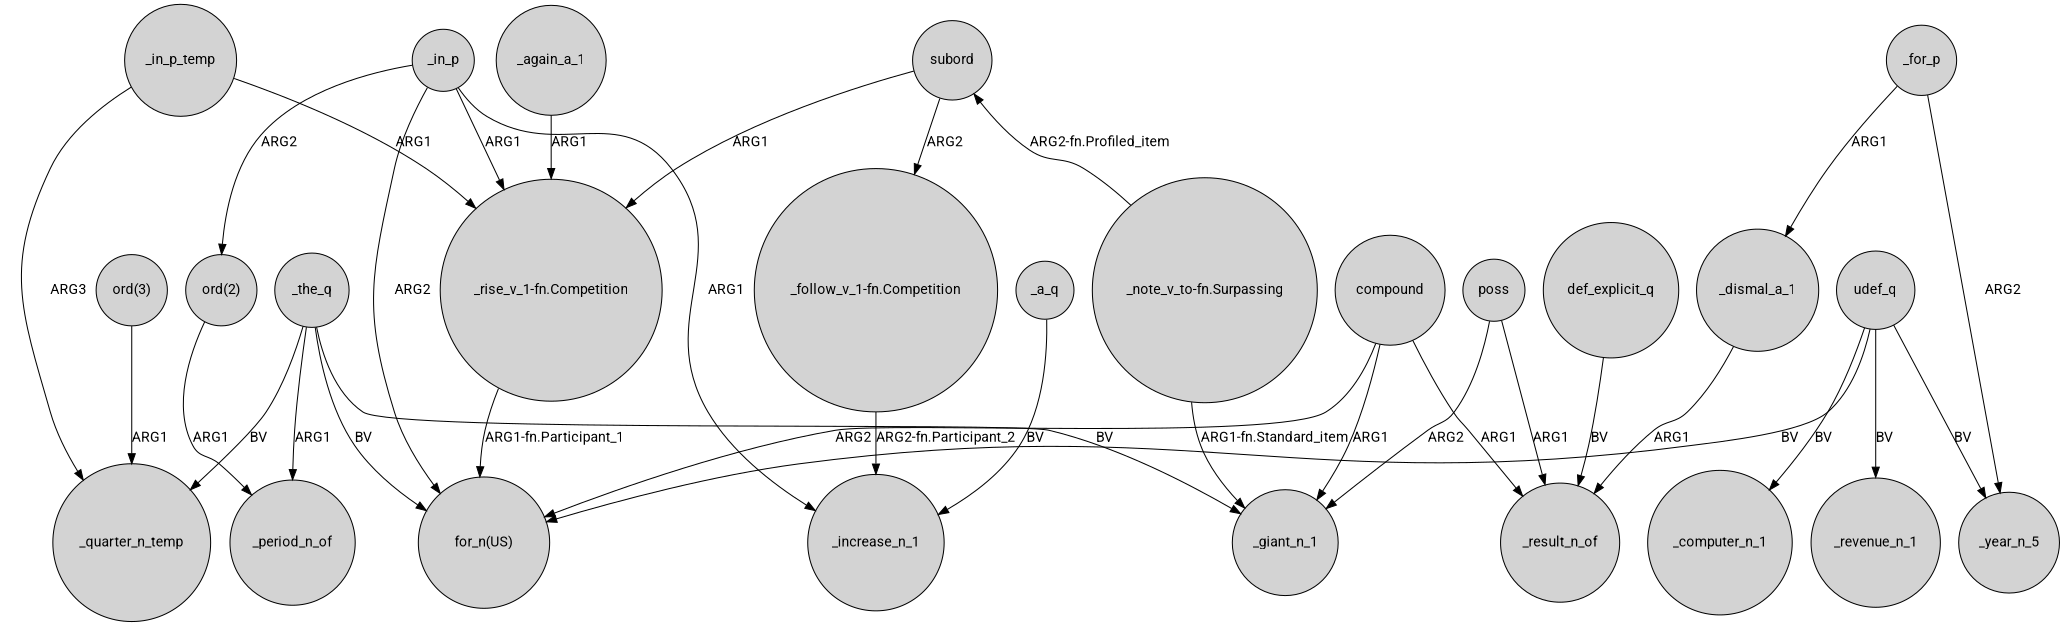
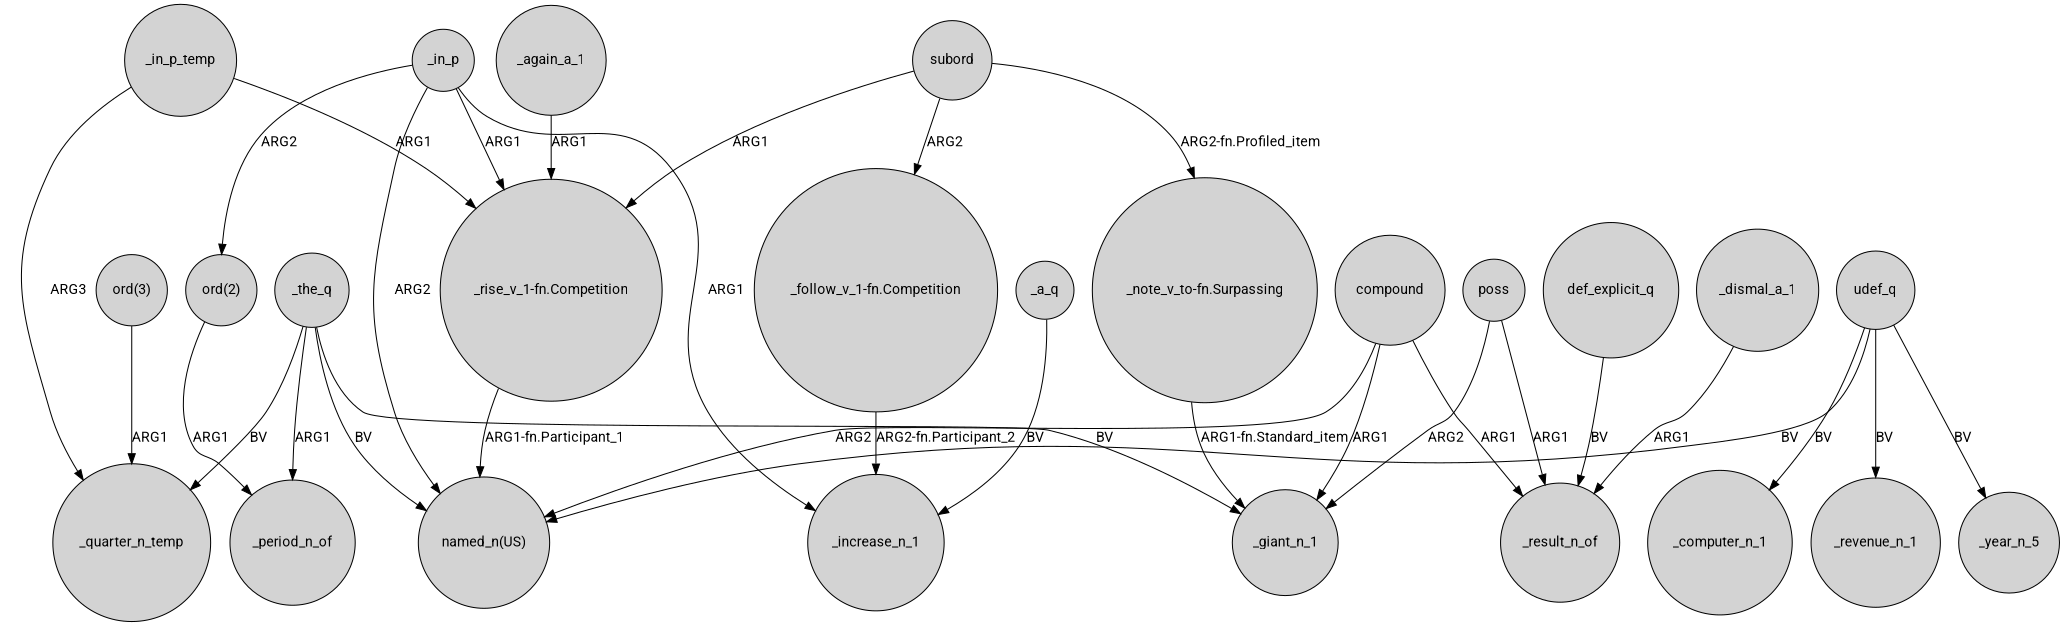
node "_for_p": removed
edge "_note_v_to-fn.Surpassing" -> "subord": reversed
node "for_n(US)": label "for_n(US)" -> "named_n(US)"
